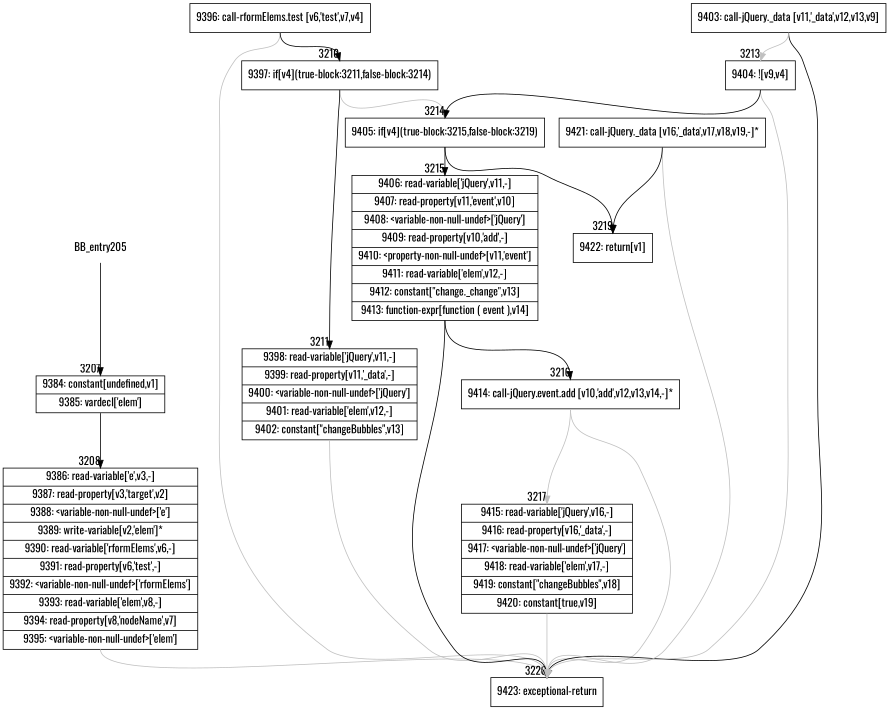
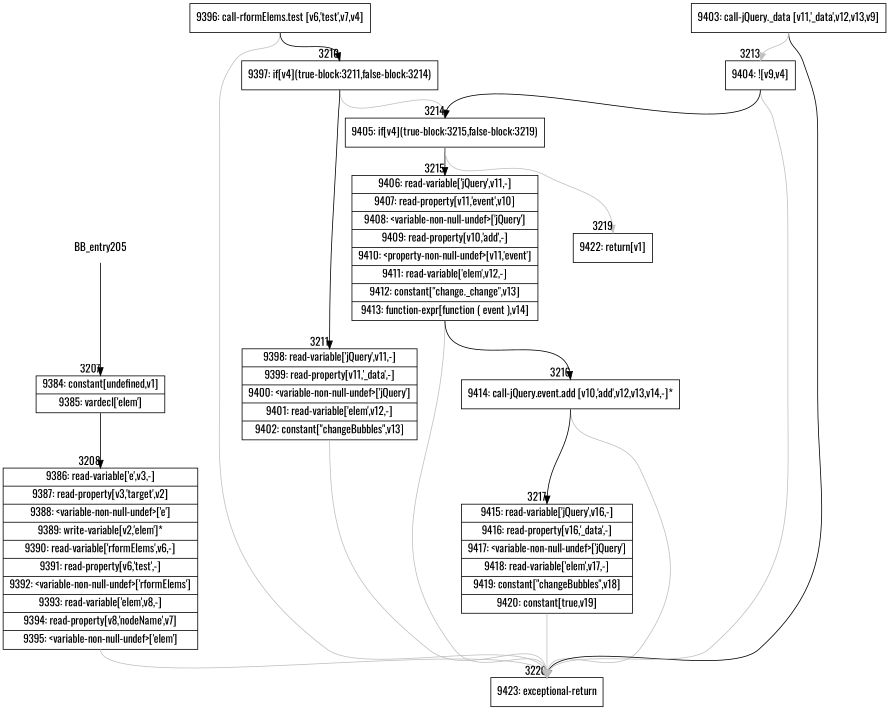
node "9421: call-jQuery._data [v16,'_data',v17,v18,v19,-]*": removed
edge "9405: if[v4](true-block:3215,false-block:3219)" -> "9422: return[v1]": color black -> gray
edge "9414: call-jQuery.event.add [v10,'add',v12,v13,v14,-]*" -> "9415: read-variable['jQuery',v16,-]": color gray -> black
edge "9406: read-variable['jQuery',v11,-]" -> "9423: exceptional-return": color black -> gray
